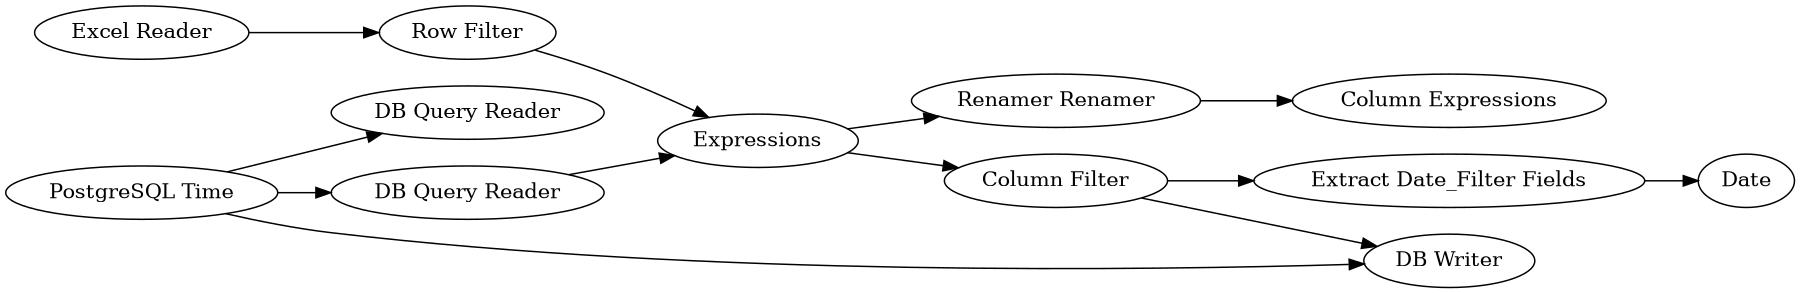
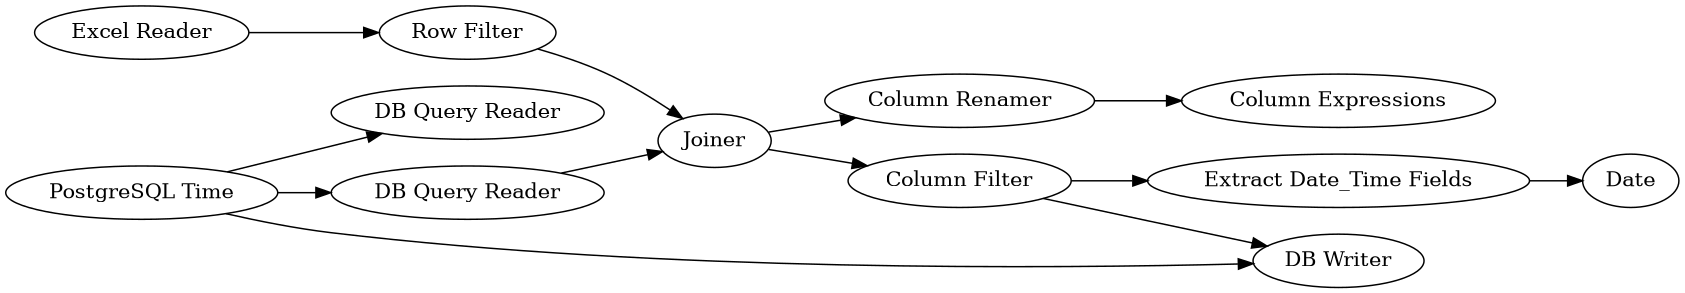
node "Renamer Renamer": label "Renamer Renamer" -> "Column Renamer"
node "Expressions": label "Expressions" -> "Joiner"
node "Extract Date_Filter Fields": label "Extract Date_Filter Fields" -> "Extract Date_Time Fields"
